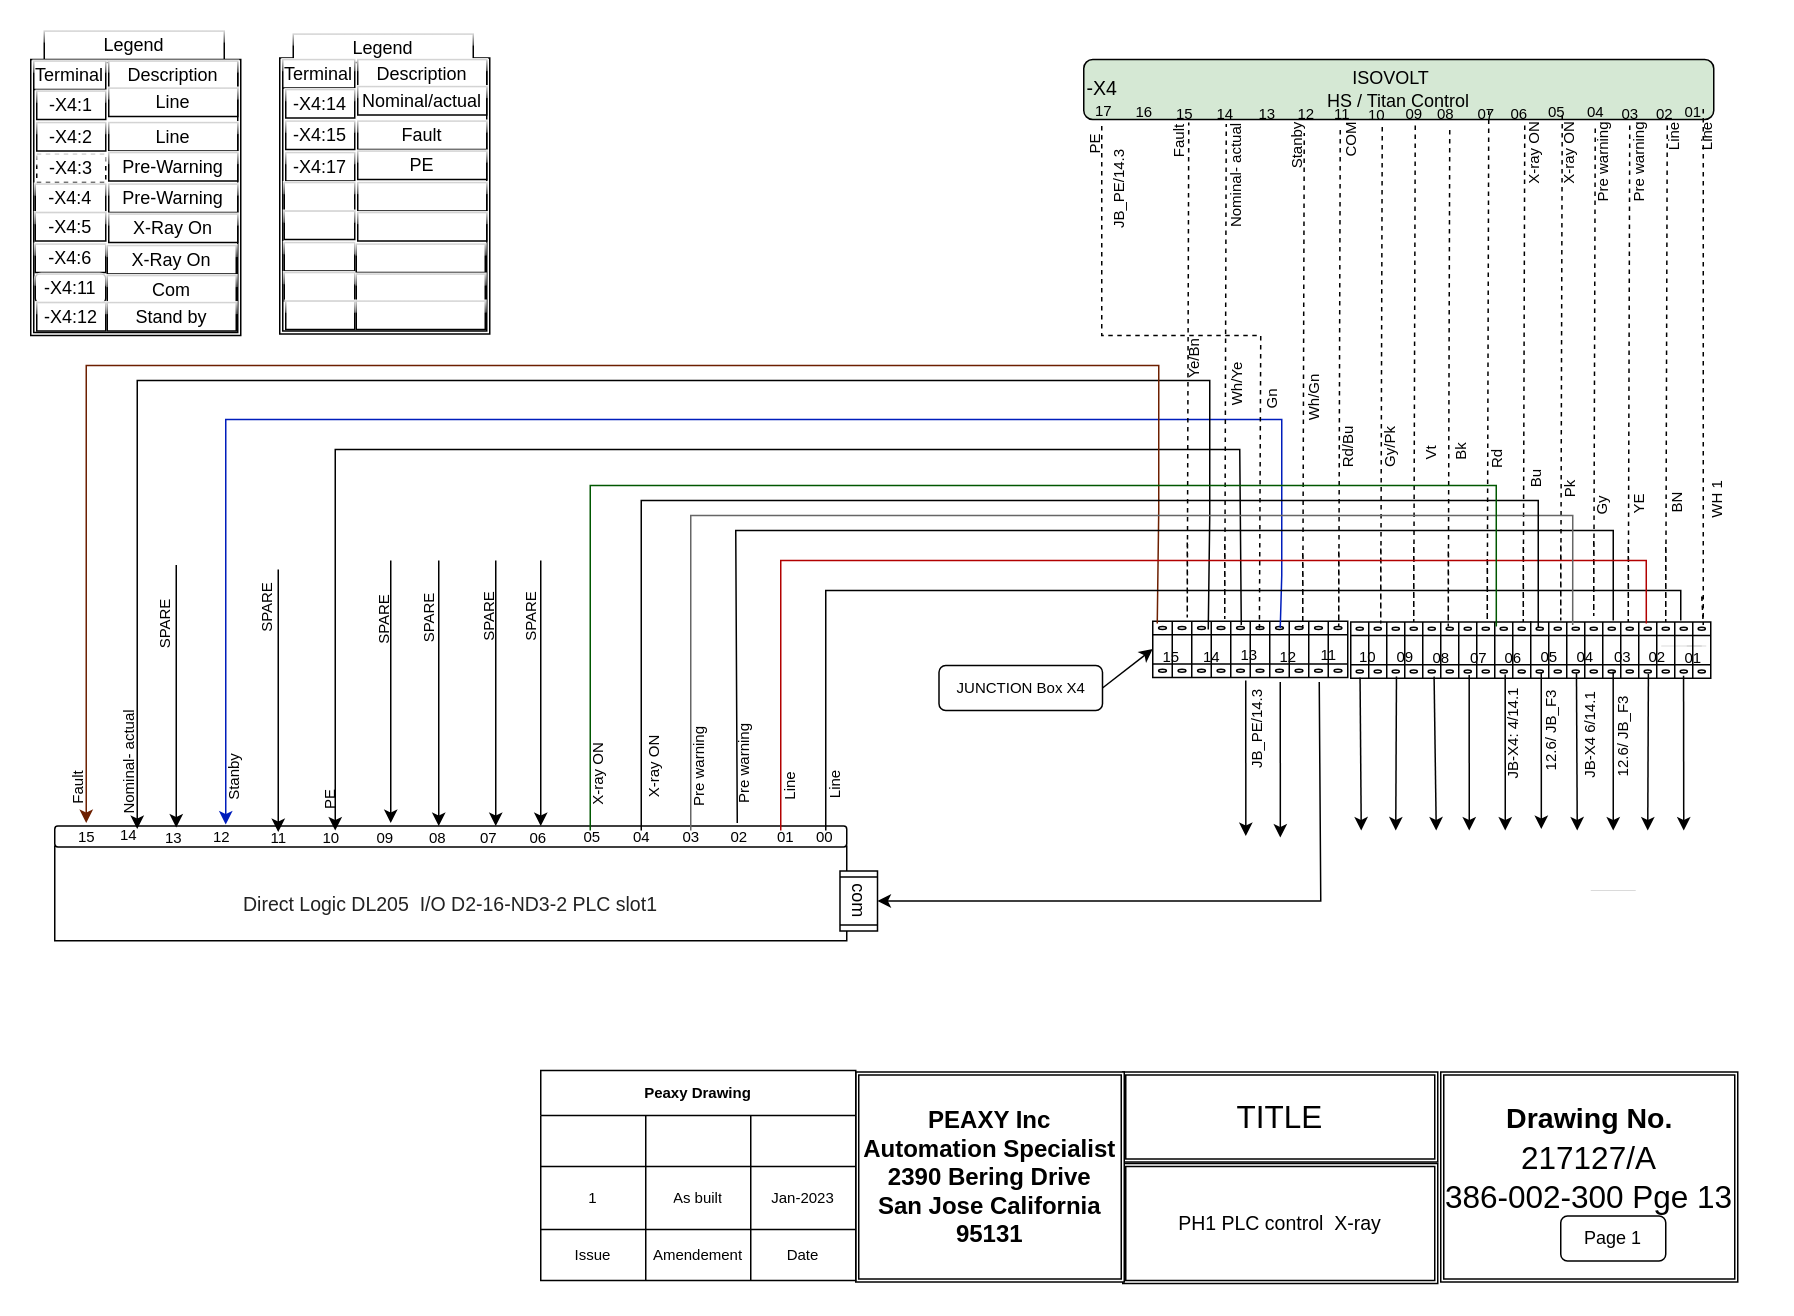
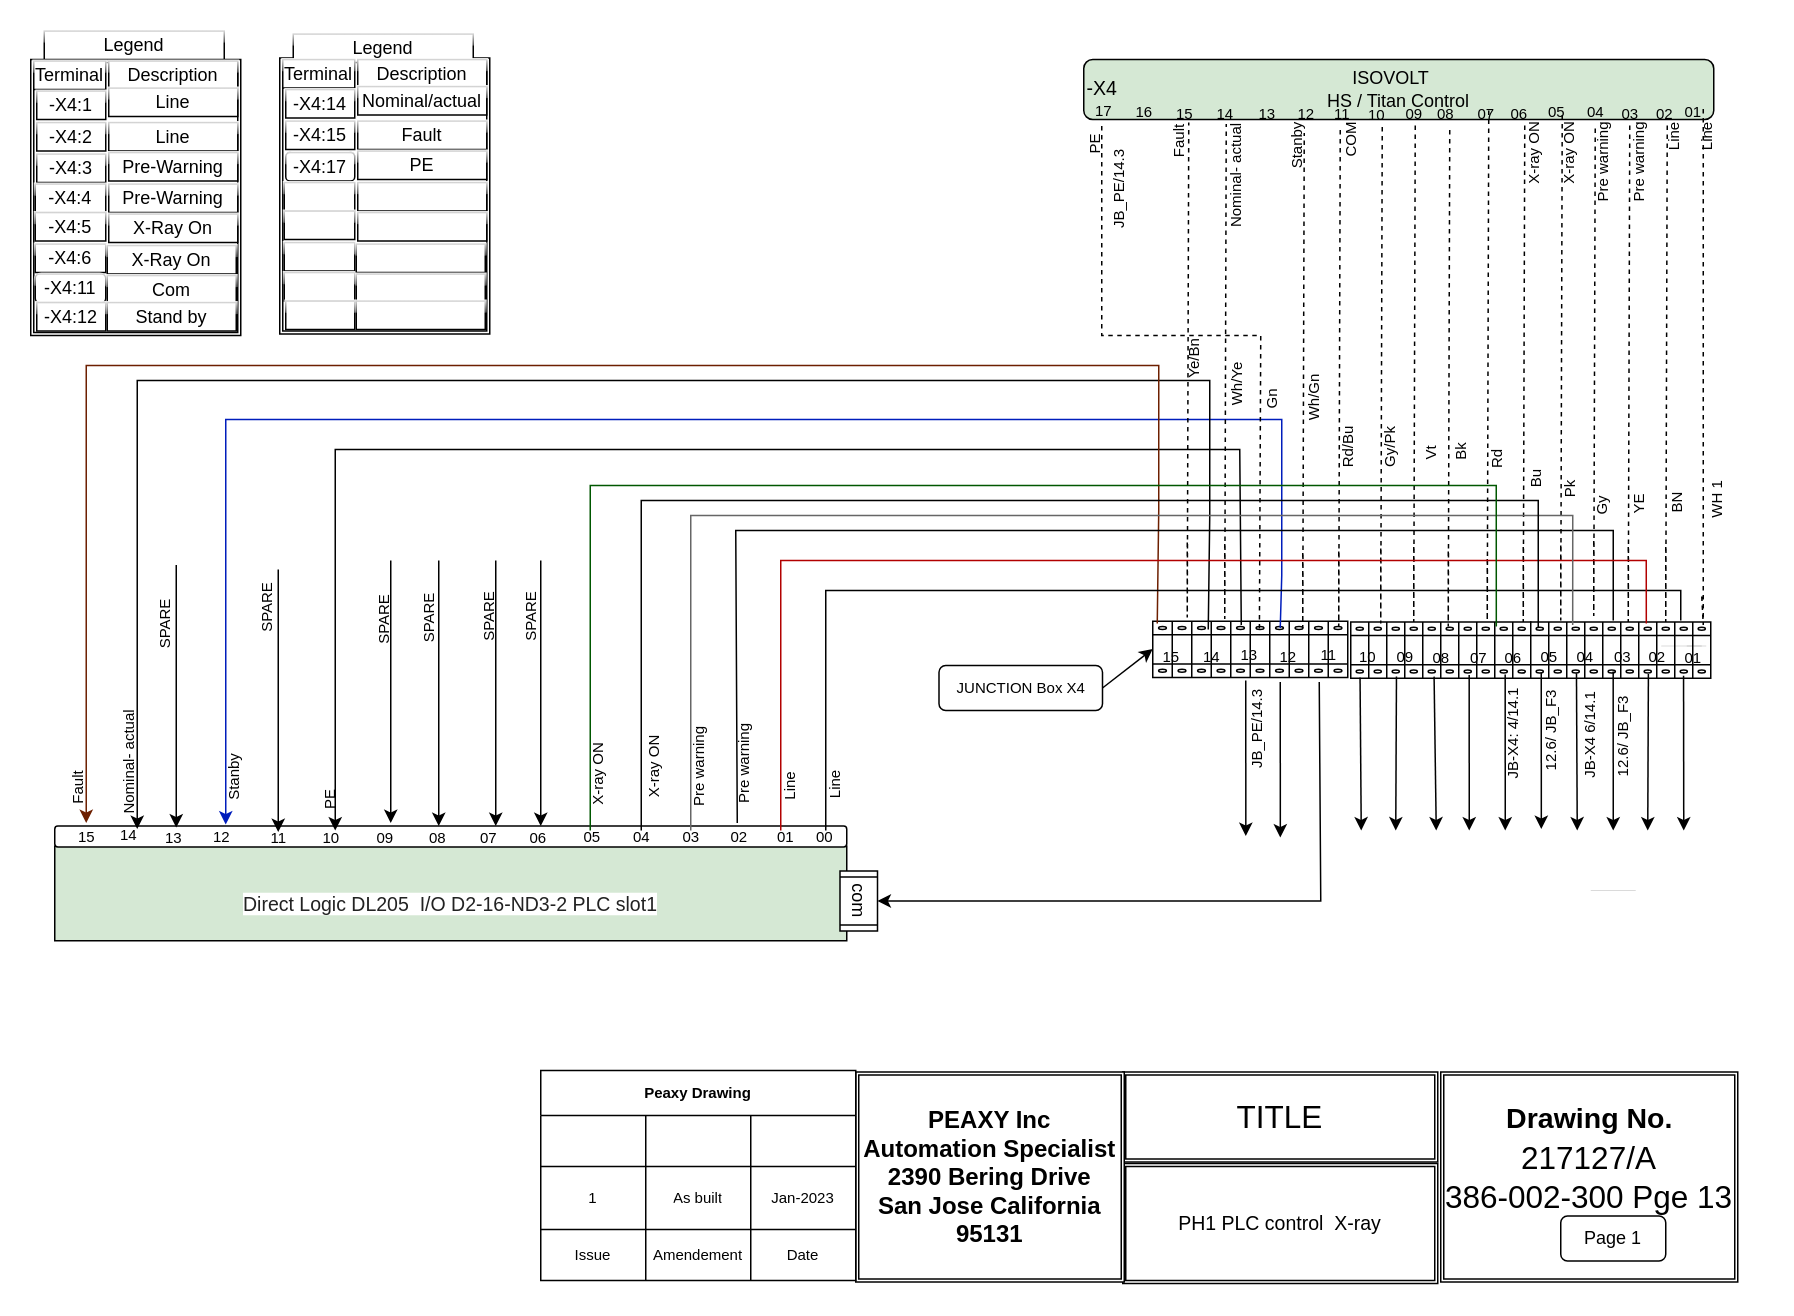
node "-X4:17": shape rectangle -> rounded rectangle
node "-X4:3": style dashed -> solid
node "Direct Logic DL205 I/O D2-16-ND3-2 PLC slot1": fillcolor #ffffff -> #d5e8d4
